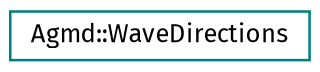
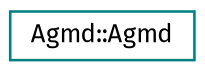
node "Agmd::WaveDirections": label "Agmd::WaveDirections" -> "Agmd::Agmd"
